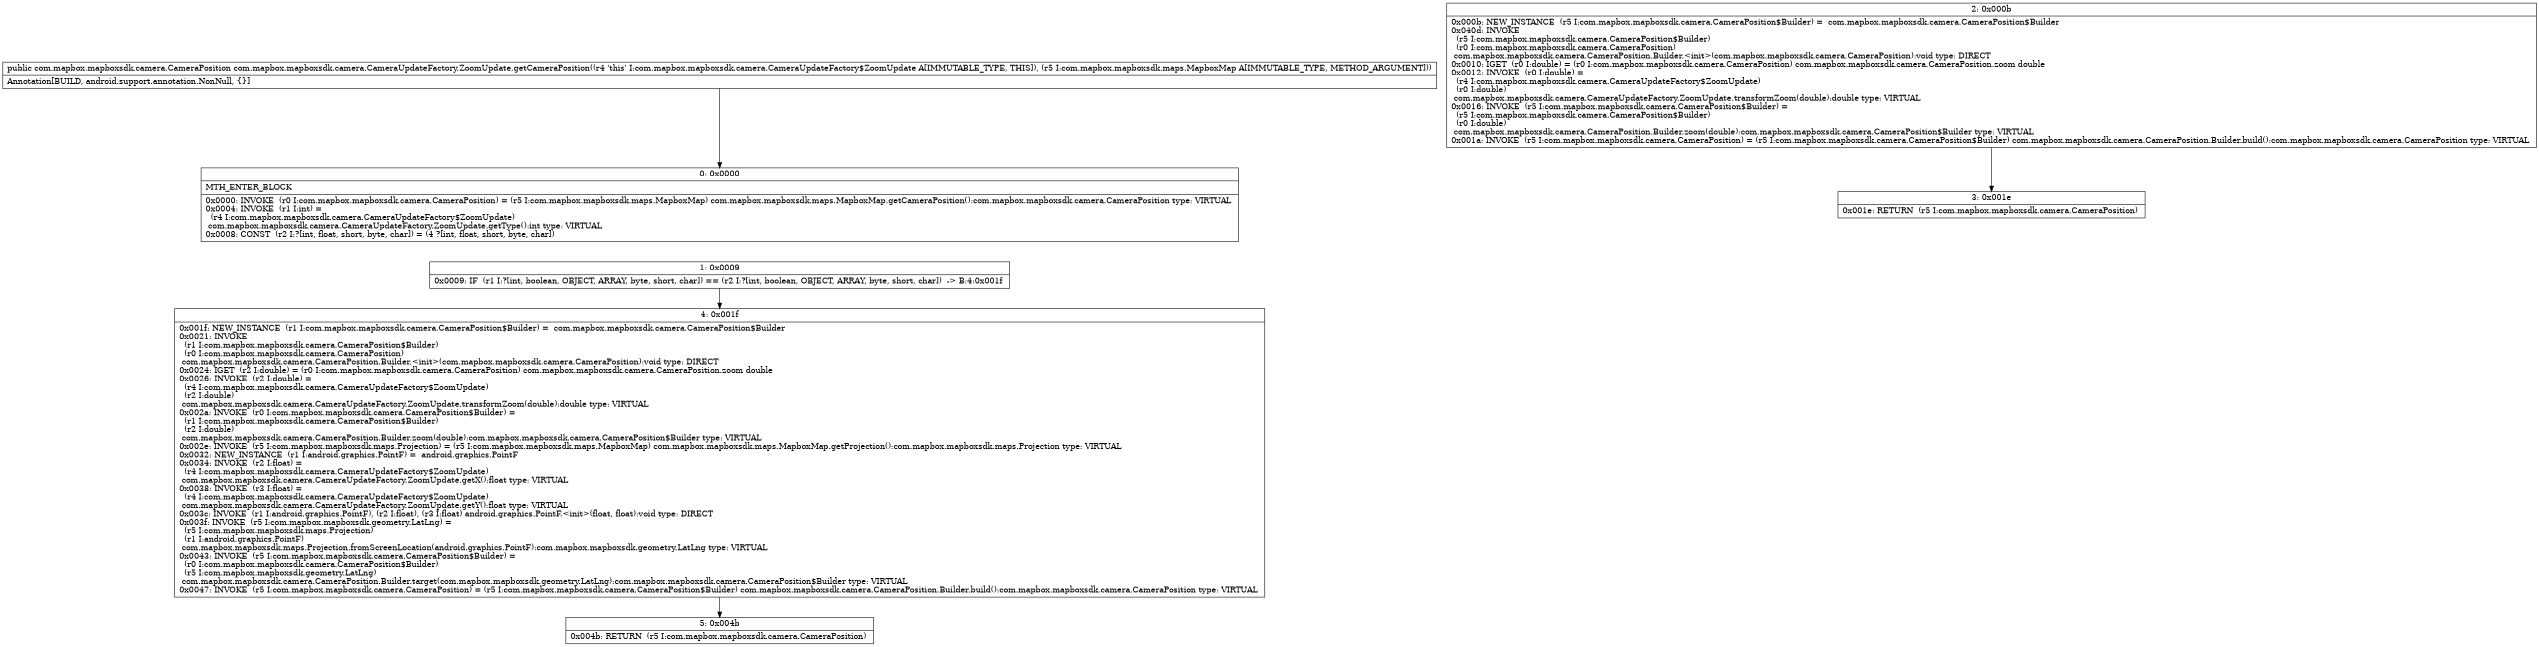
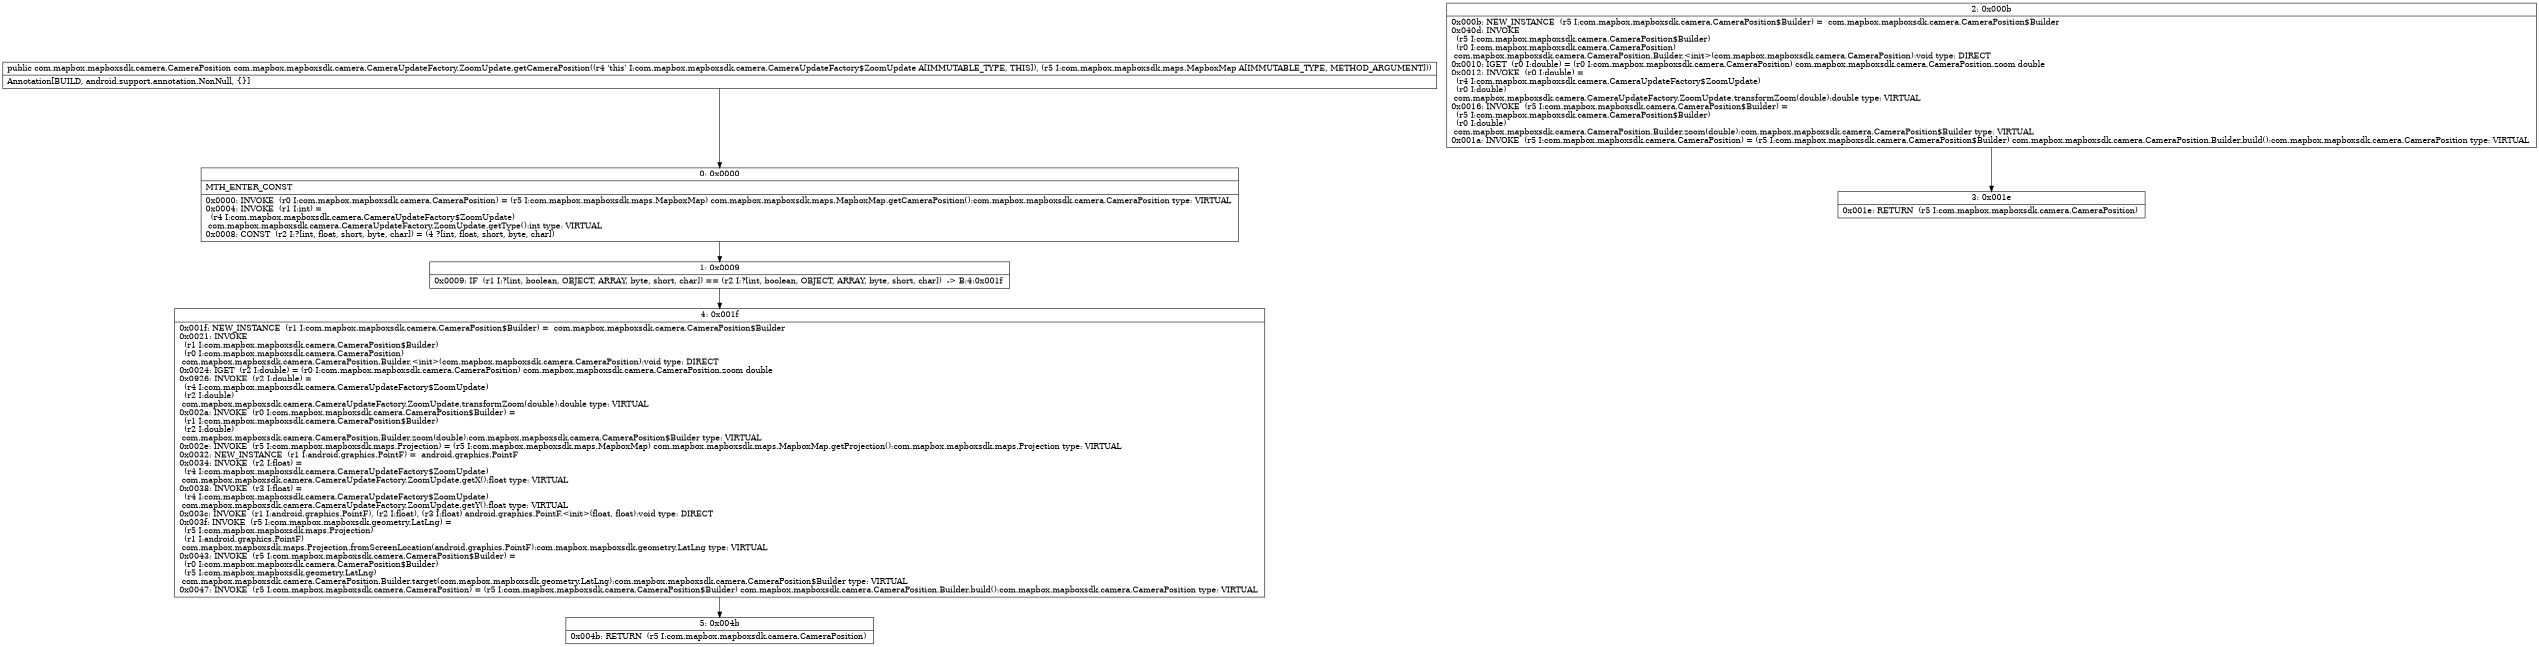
node "0: 0x0000": text "MTH_ENTER_BLOCK" -> "MTH_ENTER_CONST"
edge "0: 0x0000" -> "1: 0x0009": added
node "4: 0x001f": text "0x0026: INVOKE  (r2 I:double) =" -> "0x0926: INVOKE  (r2 I:double) ="
